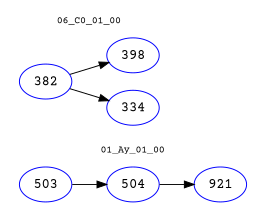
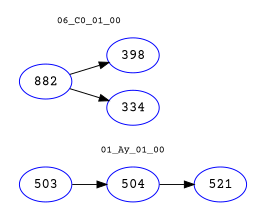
node "382": label "382" -> "882"
node "921": label "921" -> "521"
